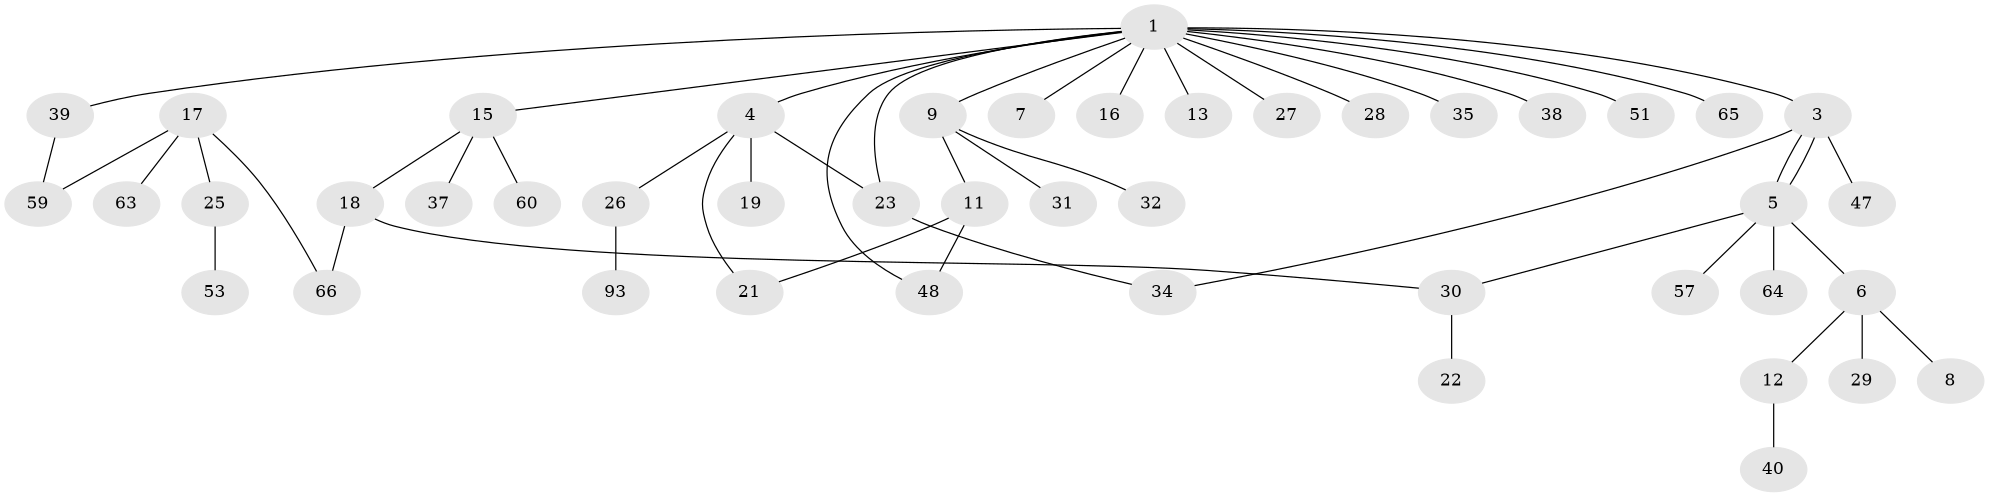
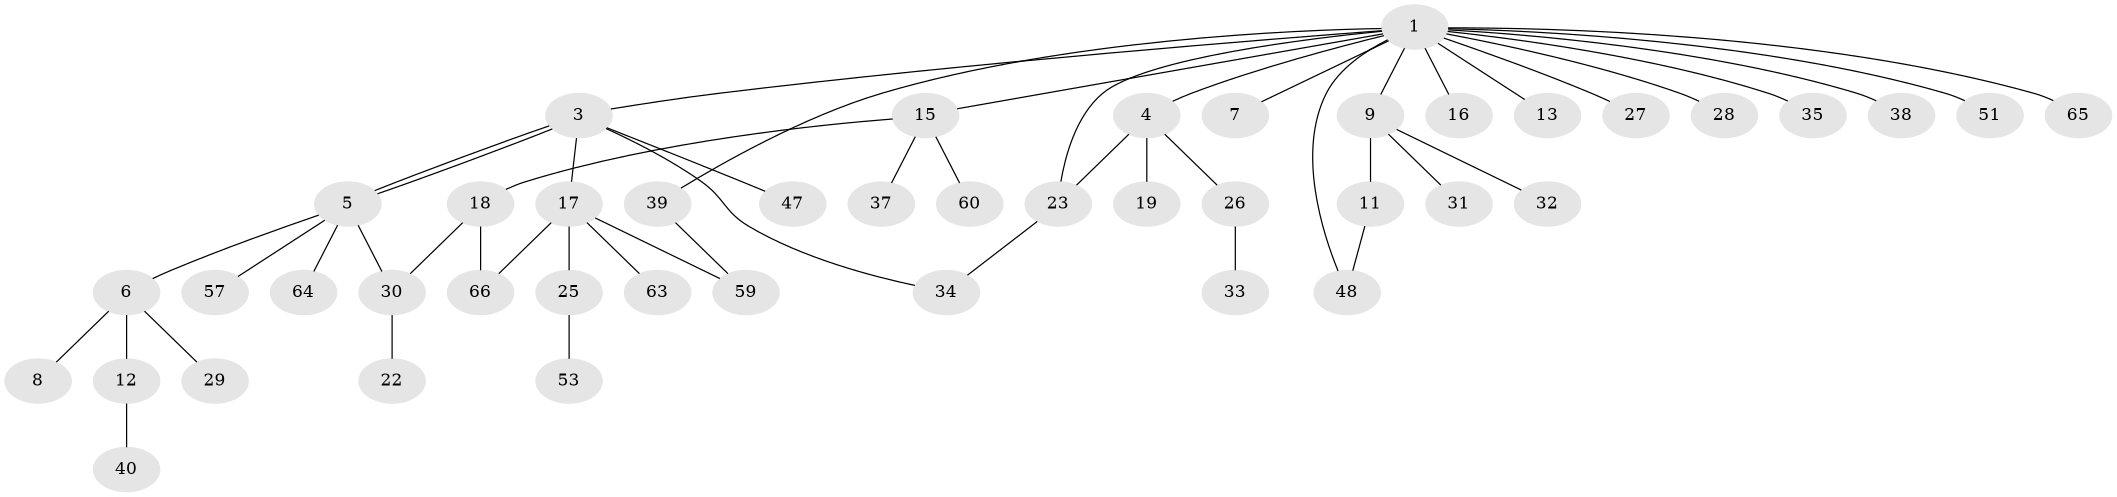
edge "3" -- "17": added
node "93": label "93" -> "33"
node "21": removed
